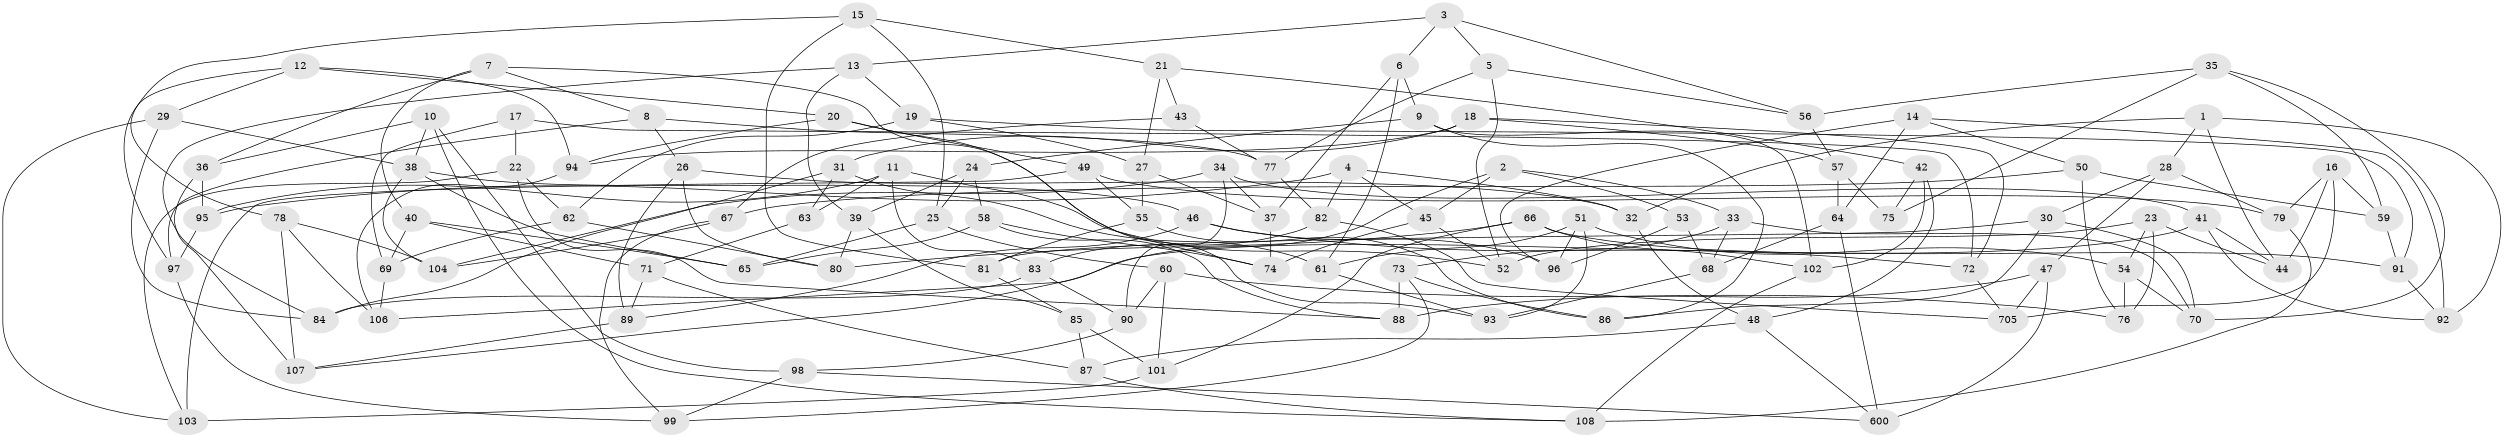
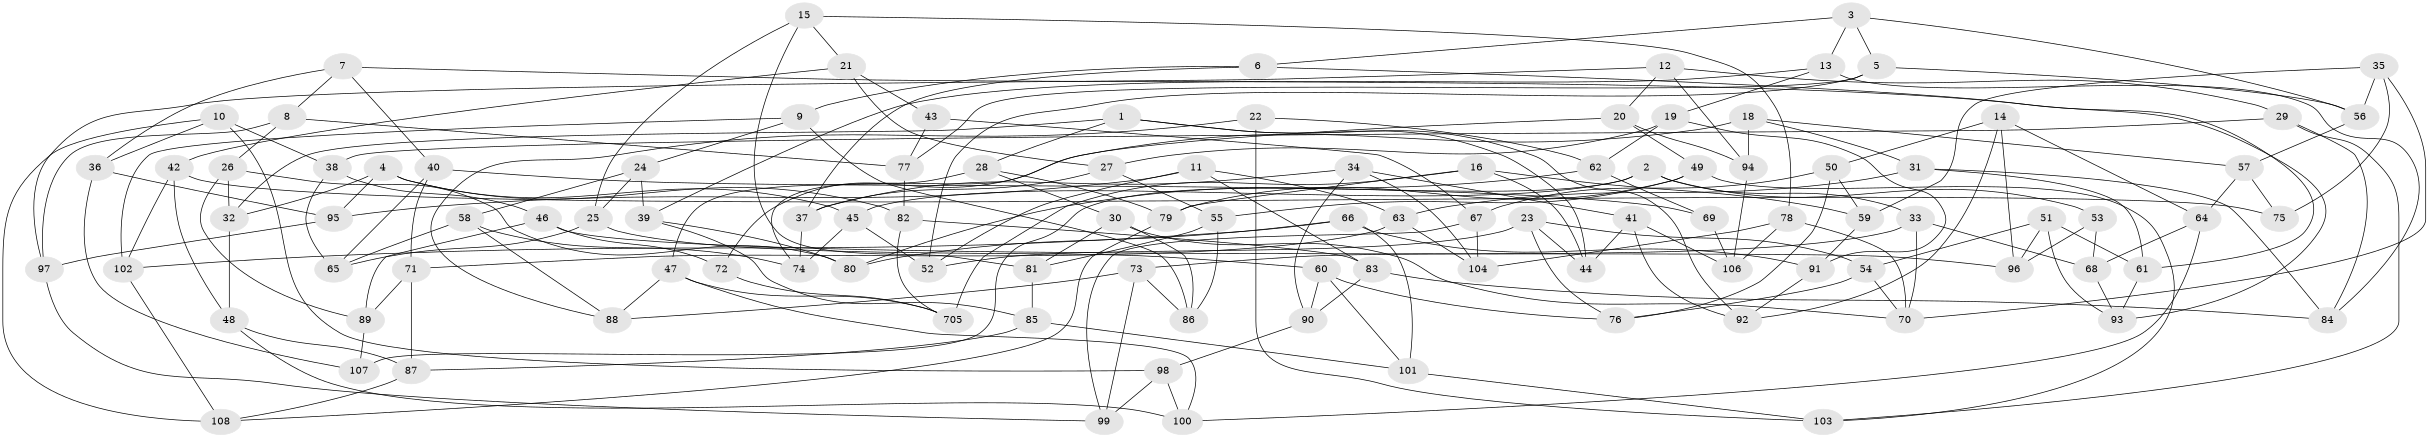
node "17": removed
edge "38" -- "104": now "63" -- "104"
edge "78" -- "107": now "78" -- "70"
node "600": label "600" -> "100"
